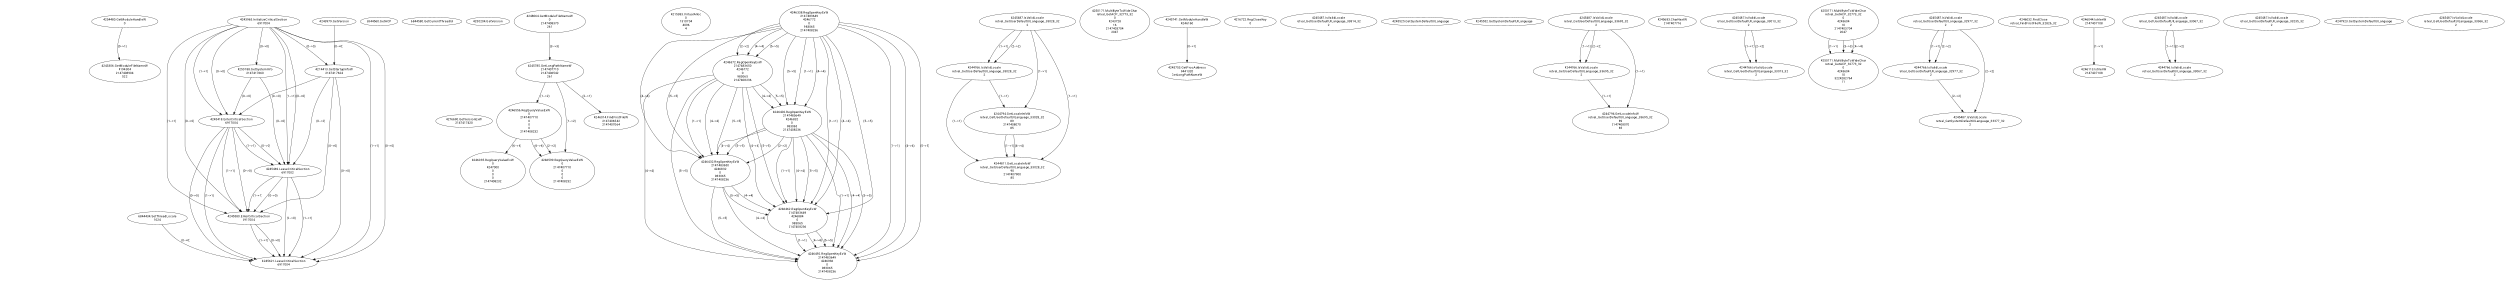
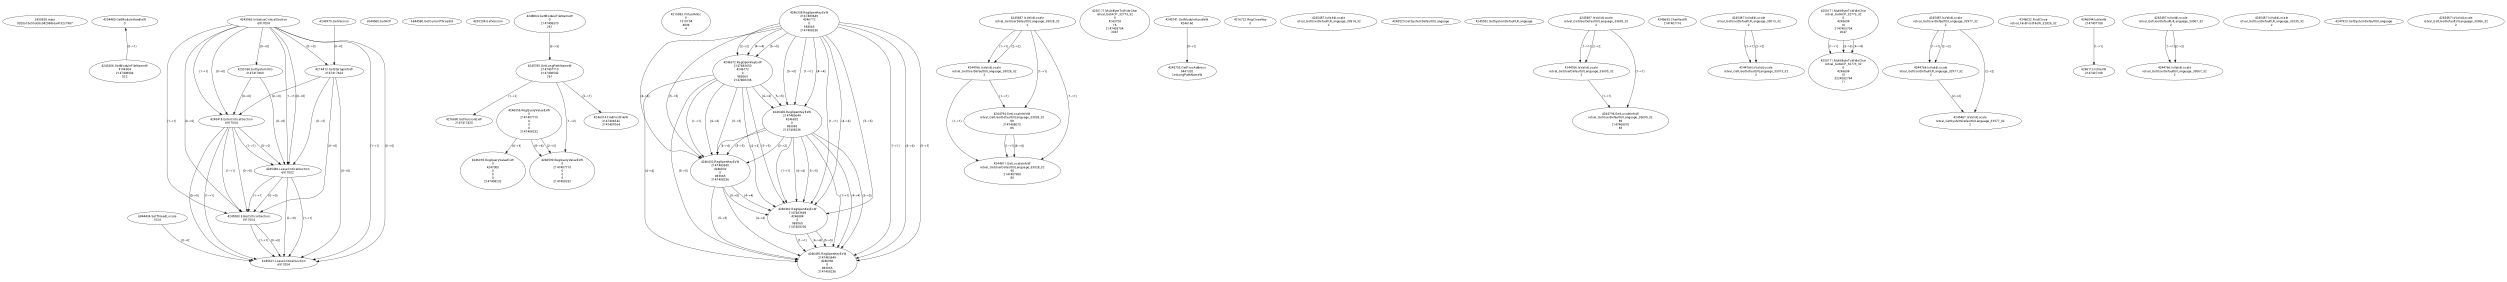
node "6850628.main 0020a15e51eb8c04296fe6a4132c7987": added
edge "4254480.GetModuleHandleW 0" -> "4243306.GetModuleFileNameW 4194304 2147408904 522": reversed
edge "4245785.GetLongPathNameW 2147407710 2147406542 261" -> "4246556.RegQueryValueExW 0 2147407710 0 0 0 2147408232": now "4245785.GetLongPathNameW 2147407710 2147406542 261" -> "4276690.GetVersionExW 2147417420"
